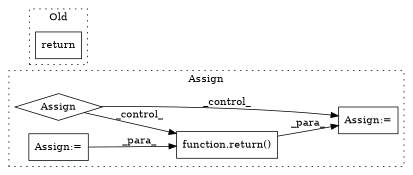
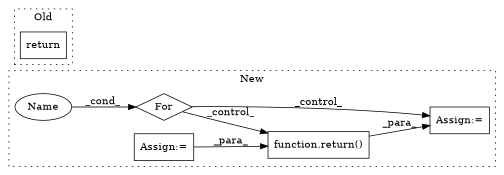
cluster "Assign": label "Assign" -> "New"
node "Name": added
node "Assign": label "Assign" -> "For"
